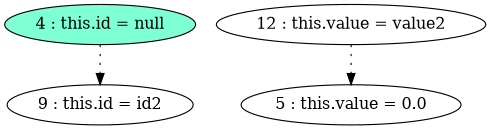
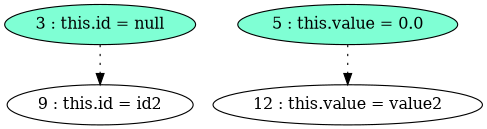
node "4 : this.id = null": label "4 : this.id = null" -> "3 : this.id = null"
edge "12 : this.value = value2" -> "5 : this.value = 0.0": reversed
node "5 : this.value = 0.0": fillcolor white -> aquamarine
